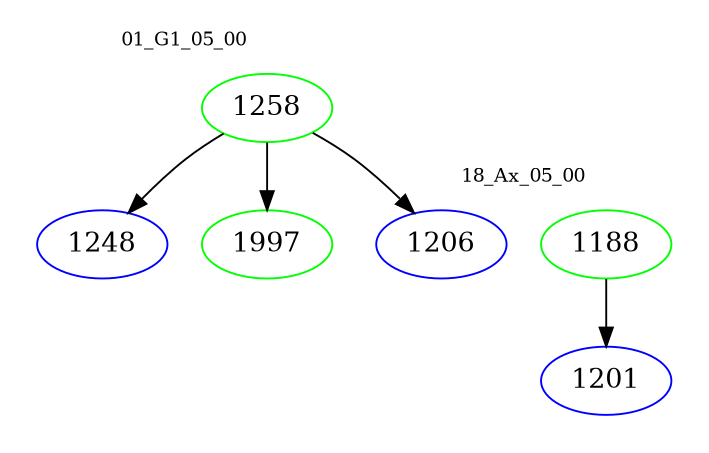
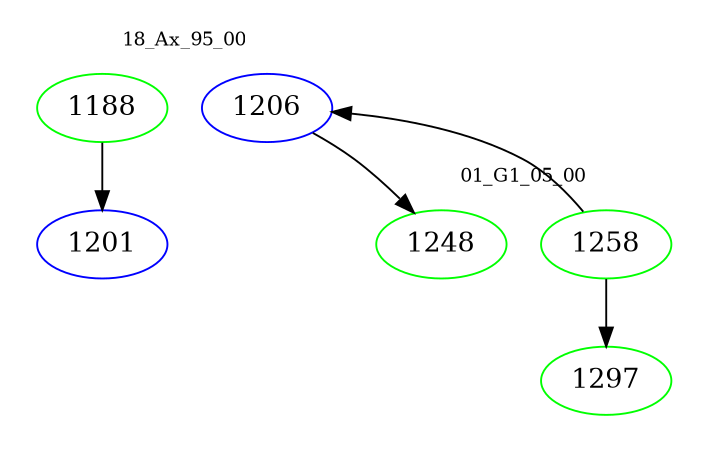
edge "1258" -> "1248": now "1206" -> "1248"
cluster "18_Ax_05_00": label "18_Ax_05_00" -> "18_Ax_95_00"
node "1248": color blue -> green
node "1997": label "1997" -> "1297"
